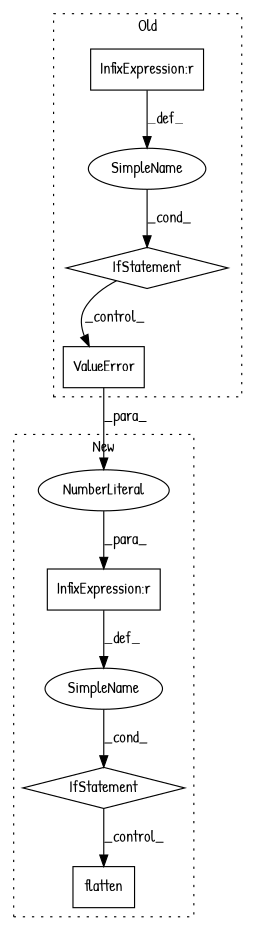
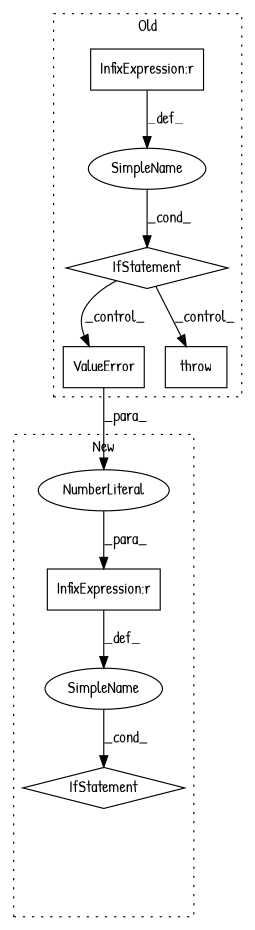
node "throw": added
node "flatten": removed
